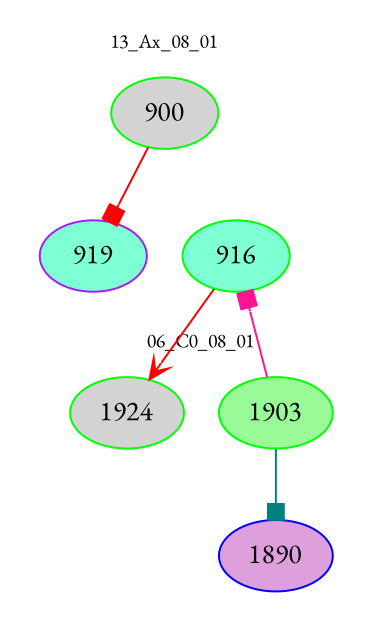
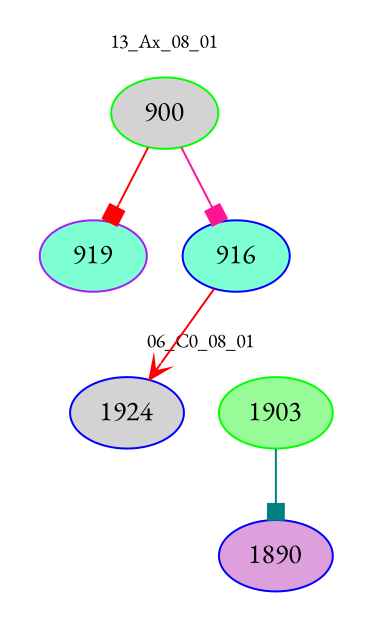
node "916": color green -> blue
edge "1903" -> "916": now "900" -> "916"
node "1924": color green -> blue
